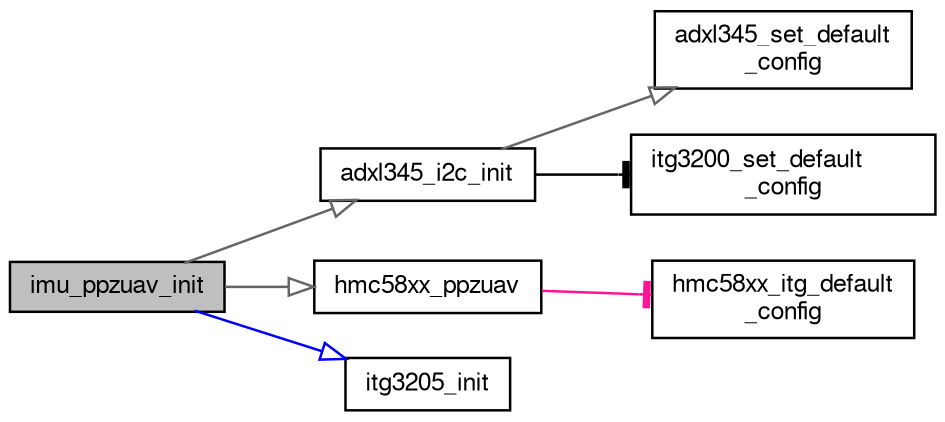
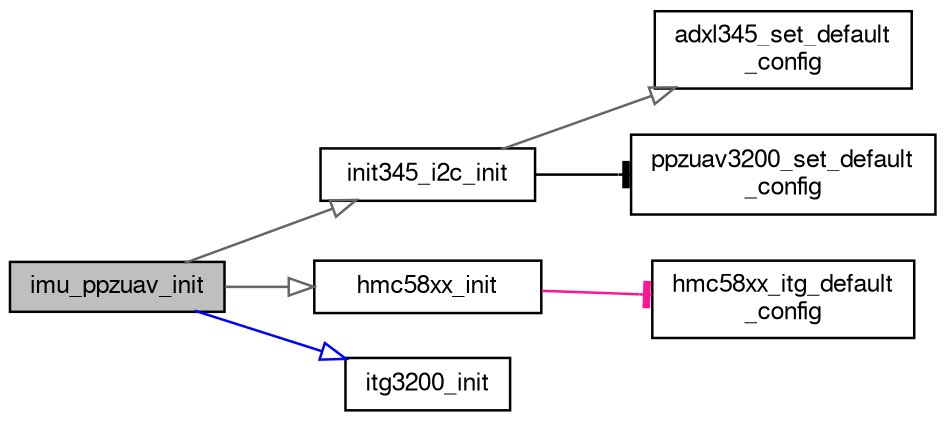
node "adxl345_i2c_init": label "adxl345_i2c_init" -> "init345_i2c_init"
node "itg3200_set_default _config": label "itg3200_set_default _config" -> "ppzuav3200_set_default _config"
node "hmc58xx_ppzuav": label "hmc58xx_ppzuav" -> "hmc58xx_init"
node "itg3205_init": label "itg3205_init" -> "itg3200_init"
